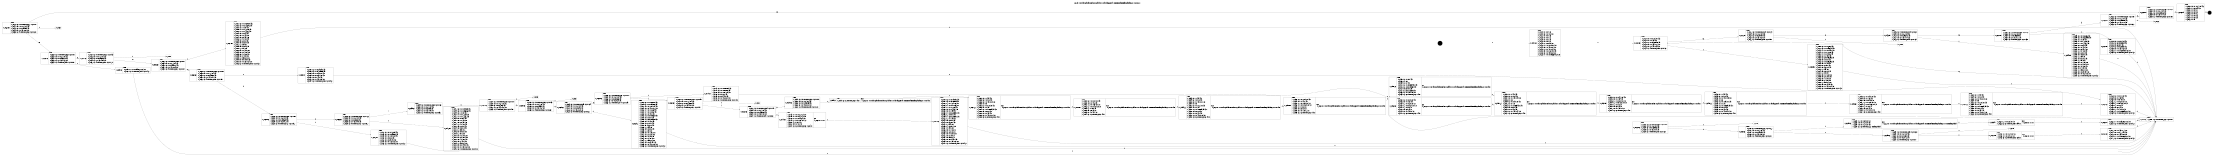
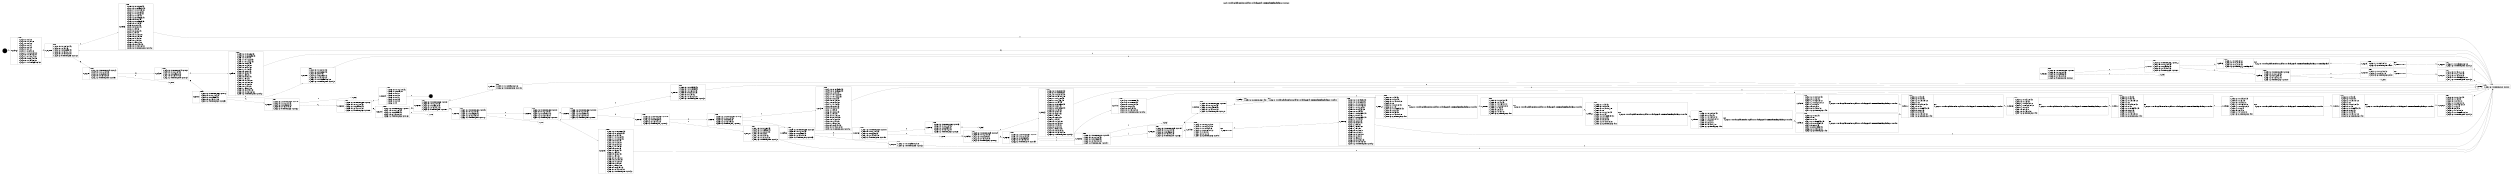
edge "0x401542 [22]" -> "0x40152c [22]": reversed
edge "0x401881 [27]" -> "0x401a48 [43]": now "0x401881 [27]" -> "0x401dd2 [5]"
edge "0x401620 [25]" -> "0x401639 [25]": now "0x401db8" -> "0x401639 [25]"
node "0x401875 [12]": added
